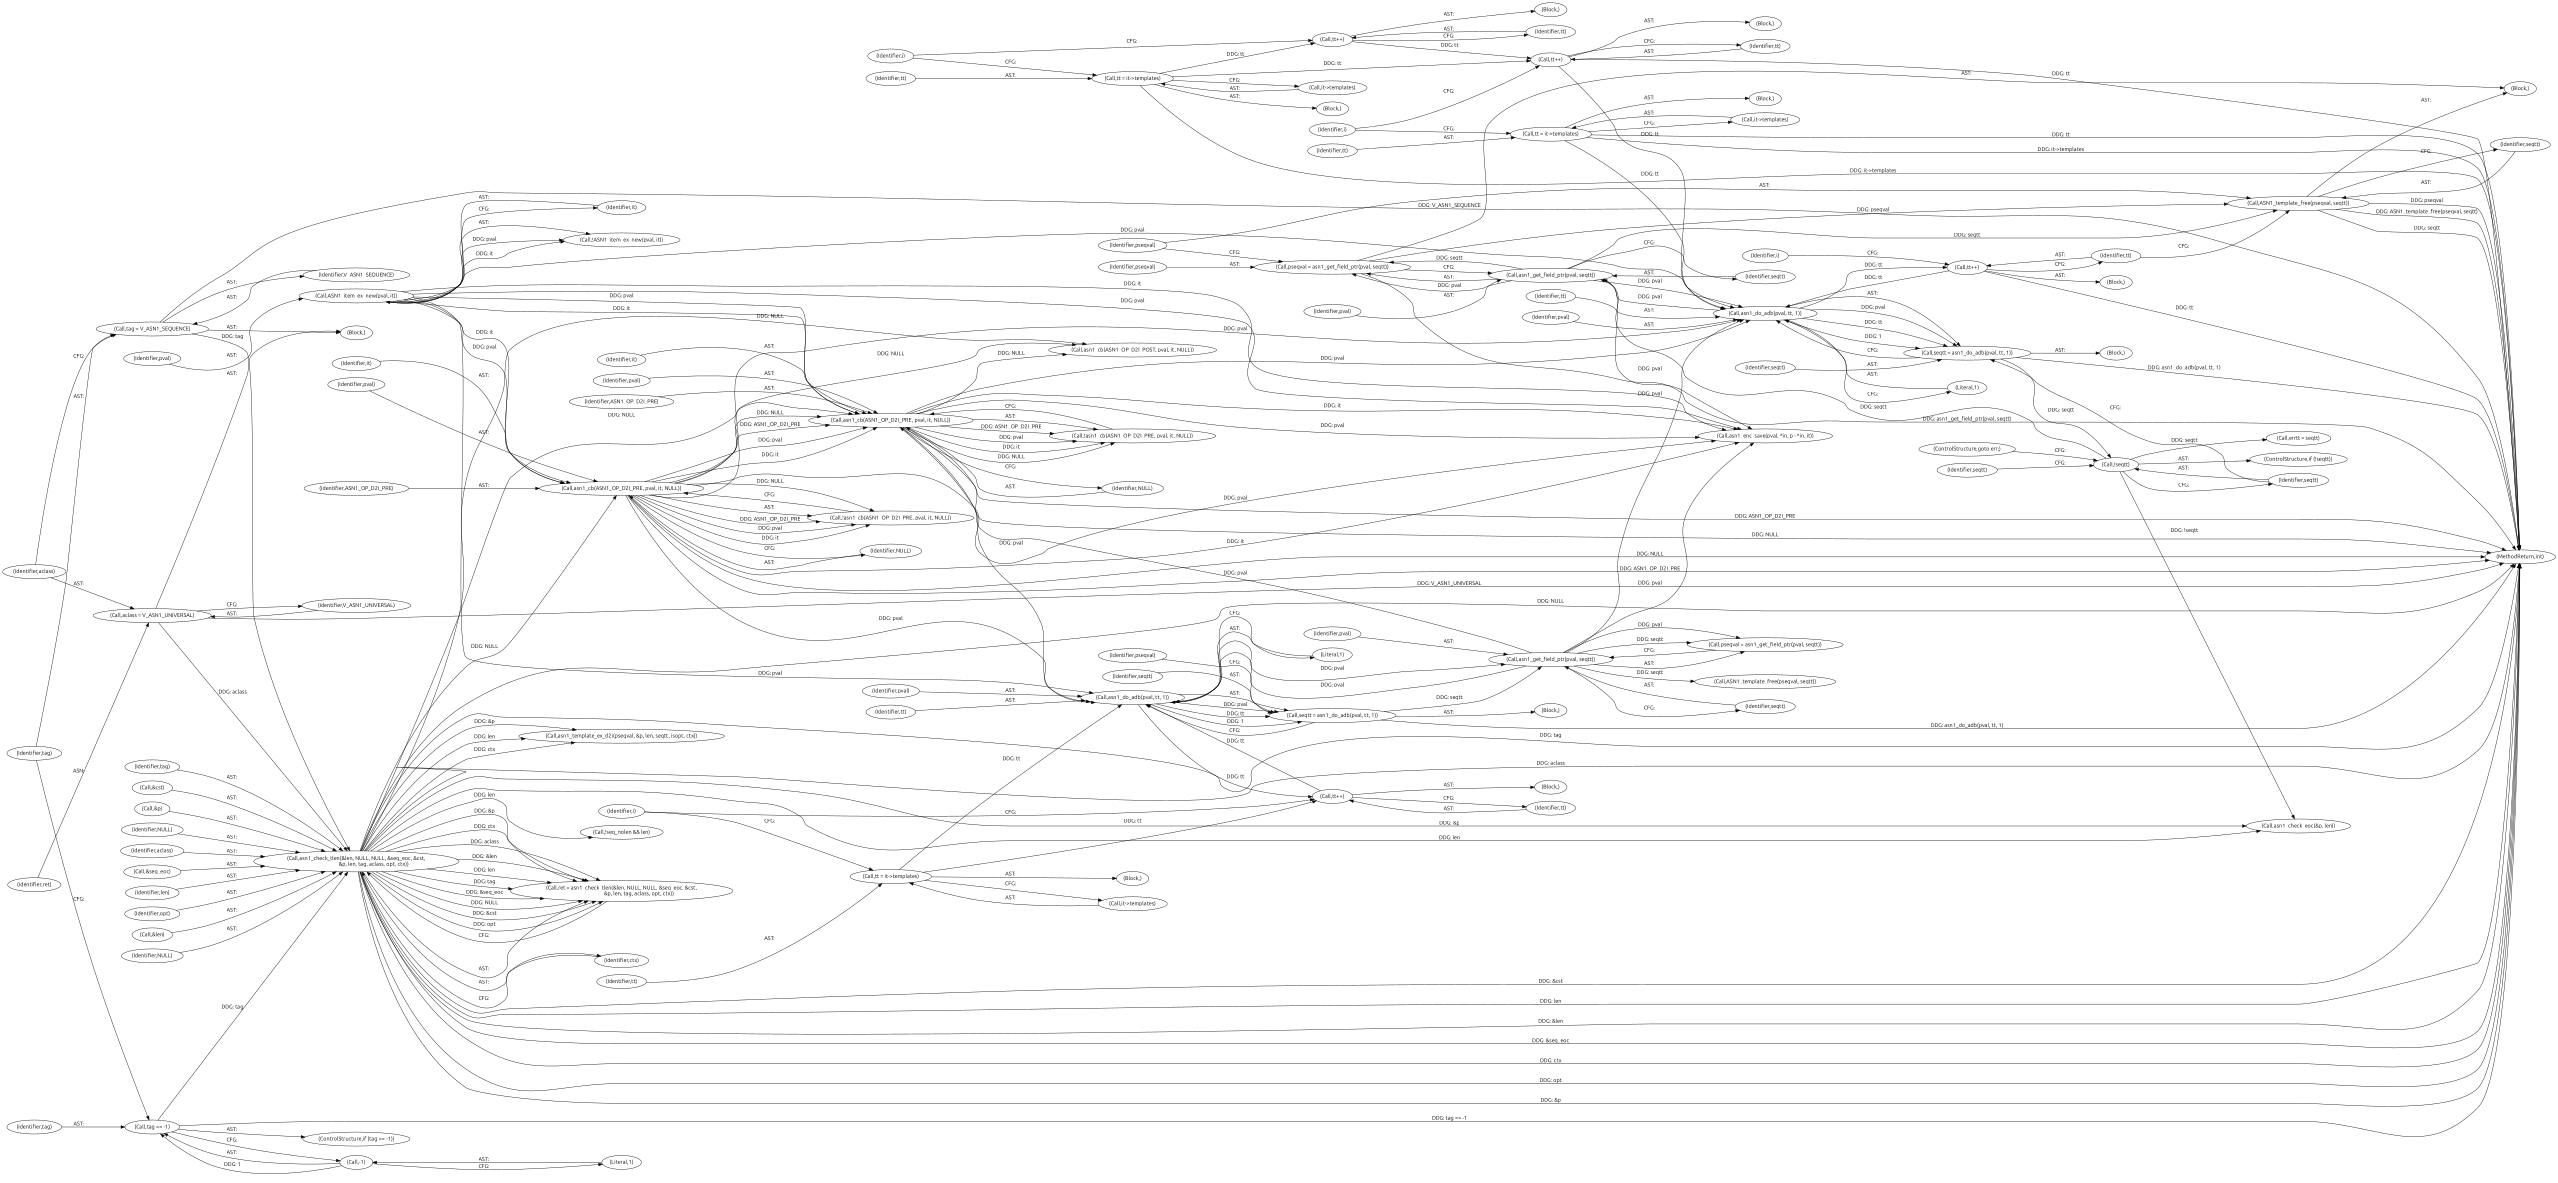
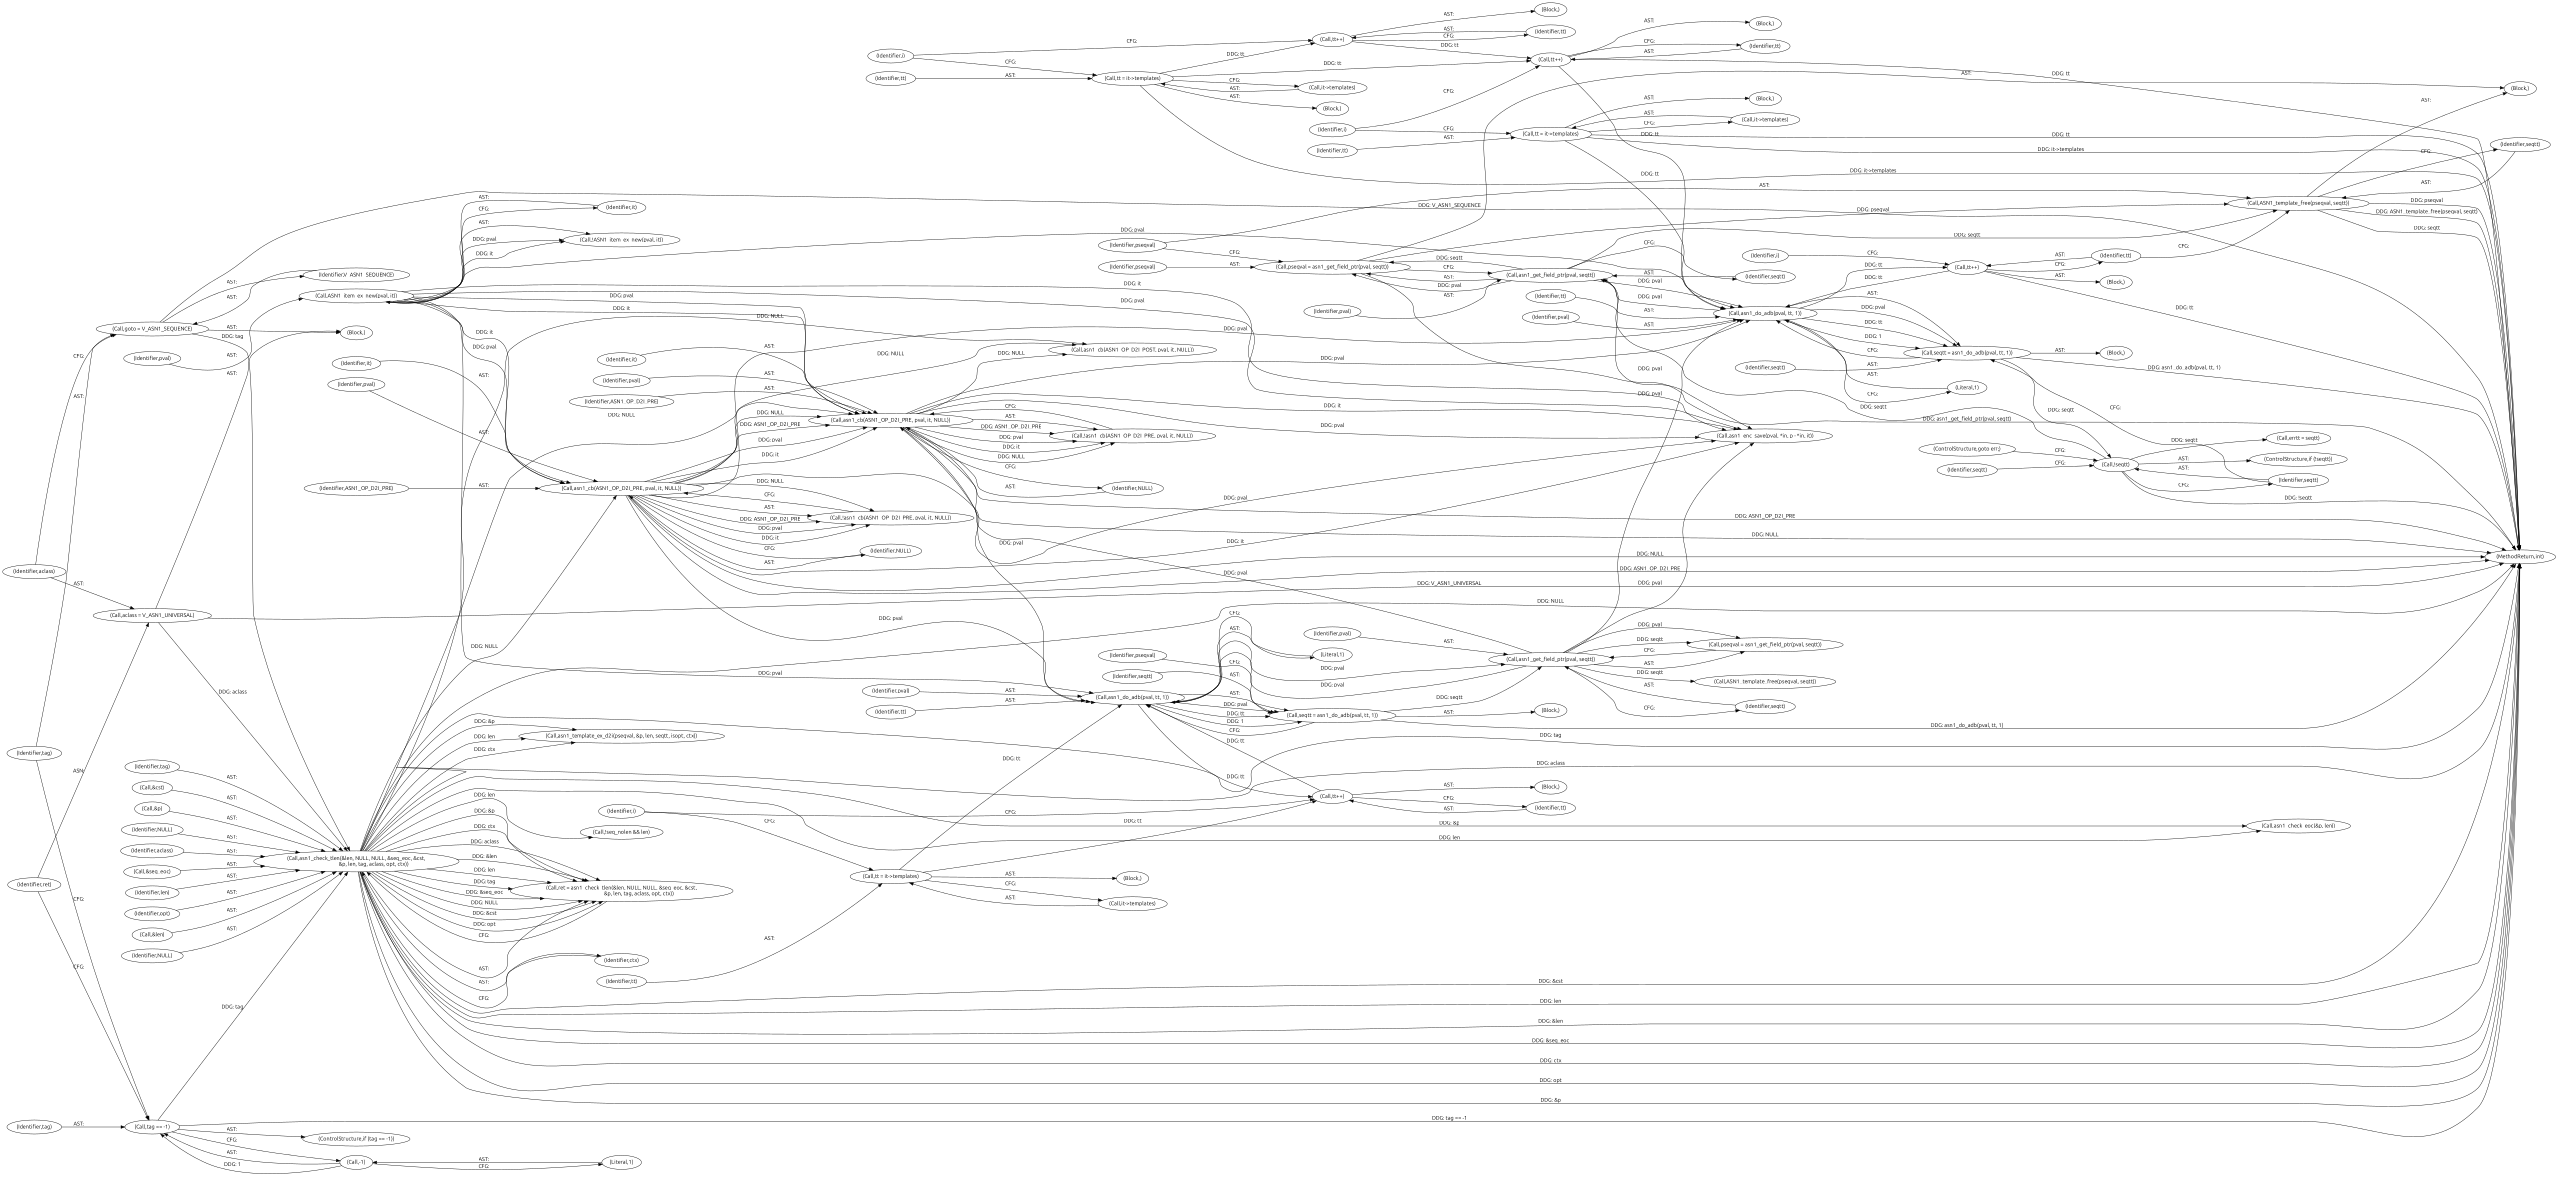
node "(Call,tag = V_ASN1_SEQUENCE)": label "(Call,tag = V_ASN1_SEQUENCE)" -> "(Call,goto = V_ASN1_SEQUENCE)"
node "(Identifier,V_ASN1_UNIVERSAL)": removed
edge "(Call,!seqtt)" -> "(Call,asn1_check_eoc(&p, len))": now "(Call,!seqtt)" -> "(MethodReturn,int)"
edge "(Identifier,ret)" -> "(Call,tag == -1)": added, label "CFG:"
